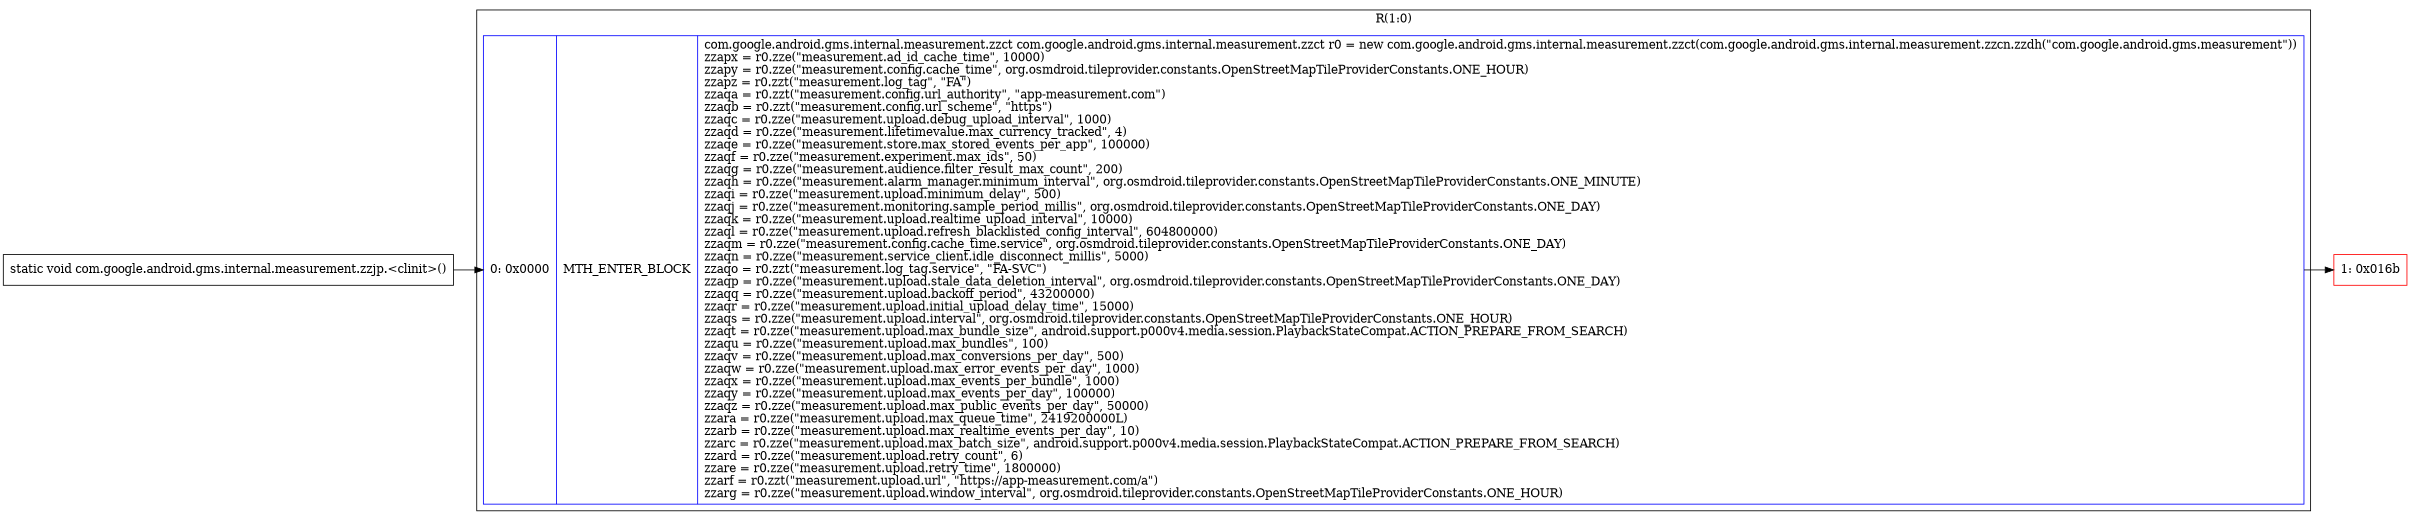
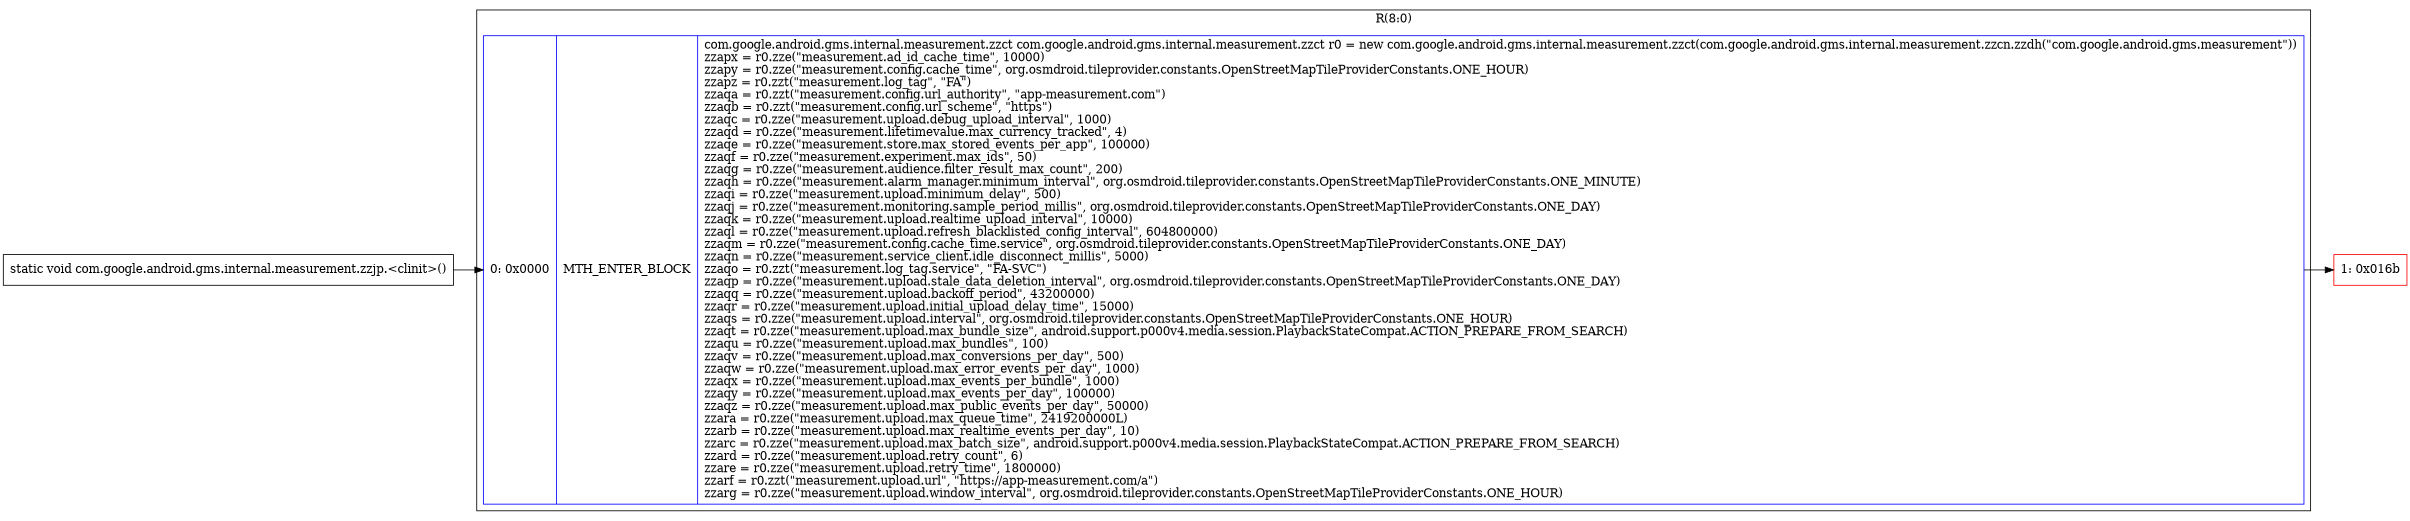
cluster "R(1:0)": label "R(1:0)" -> "R(8:0)"
